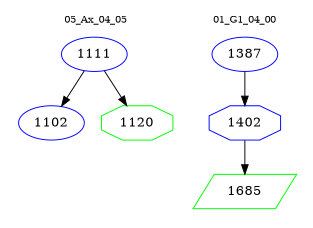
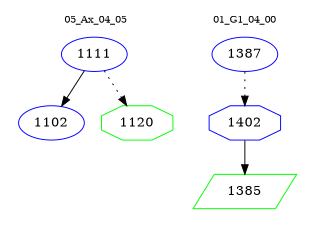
edge "1111" -> "1120": style solid -> dotted
edge "1387" -> "1402": style solid -> dotted
node "1685": label "1685" -> "1385"
